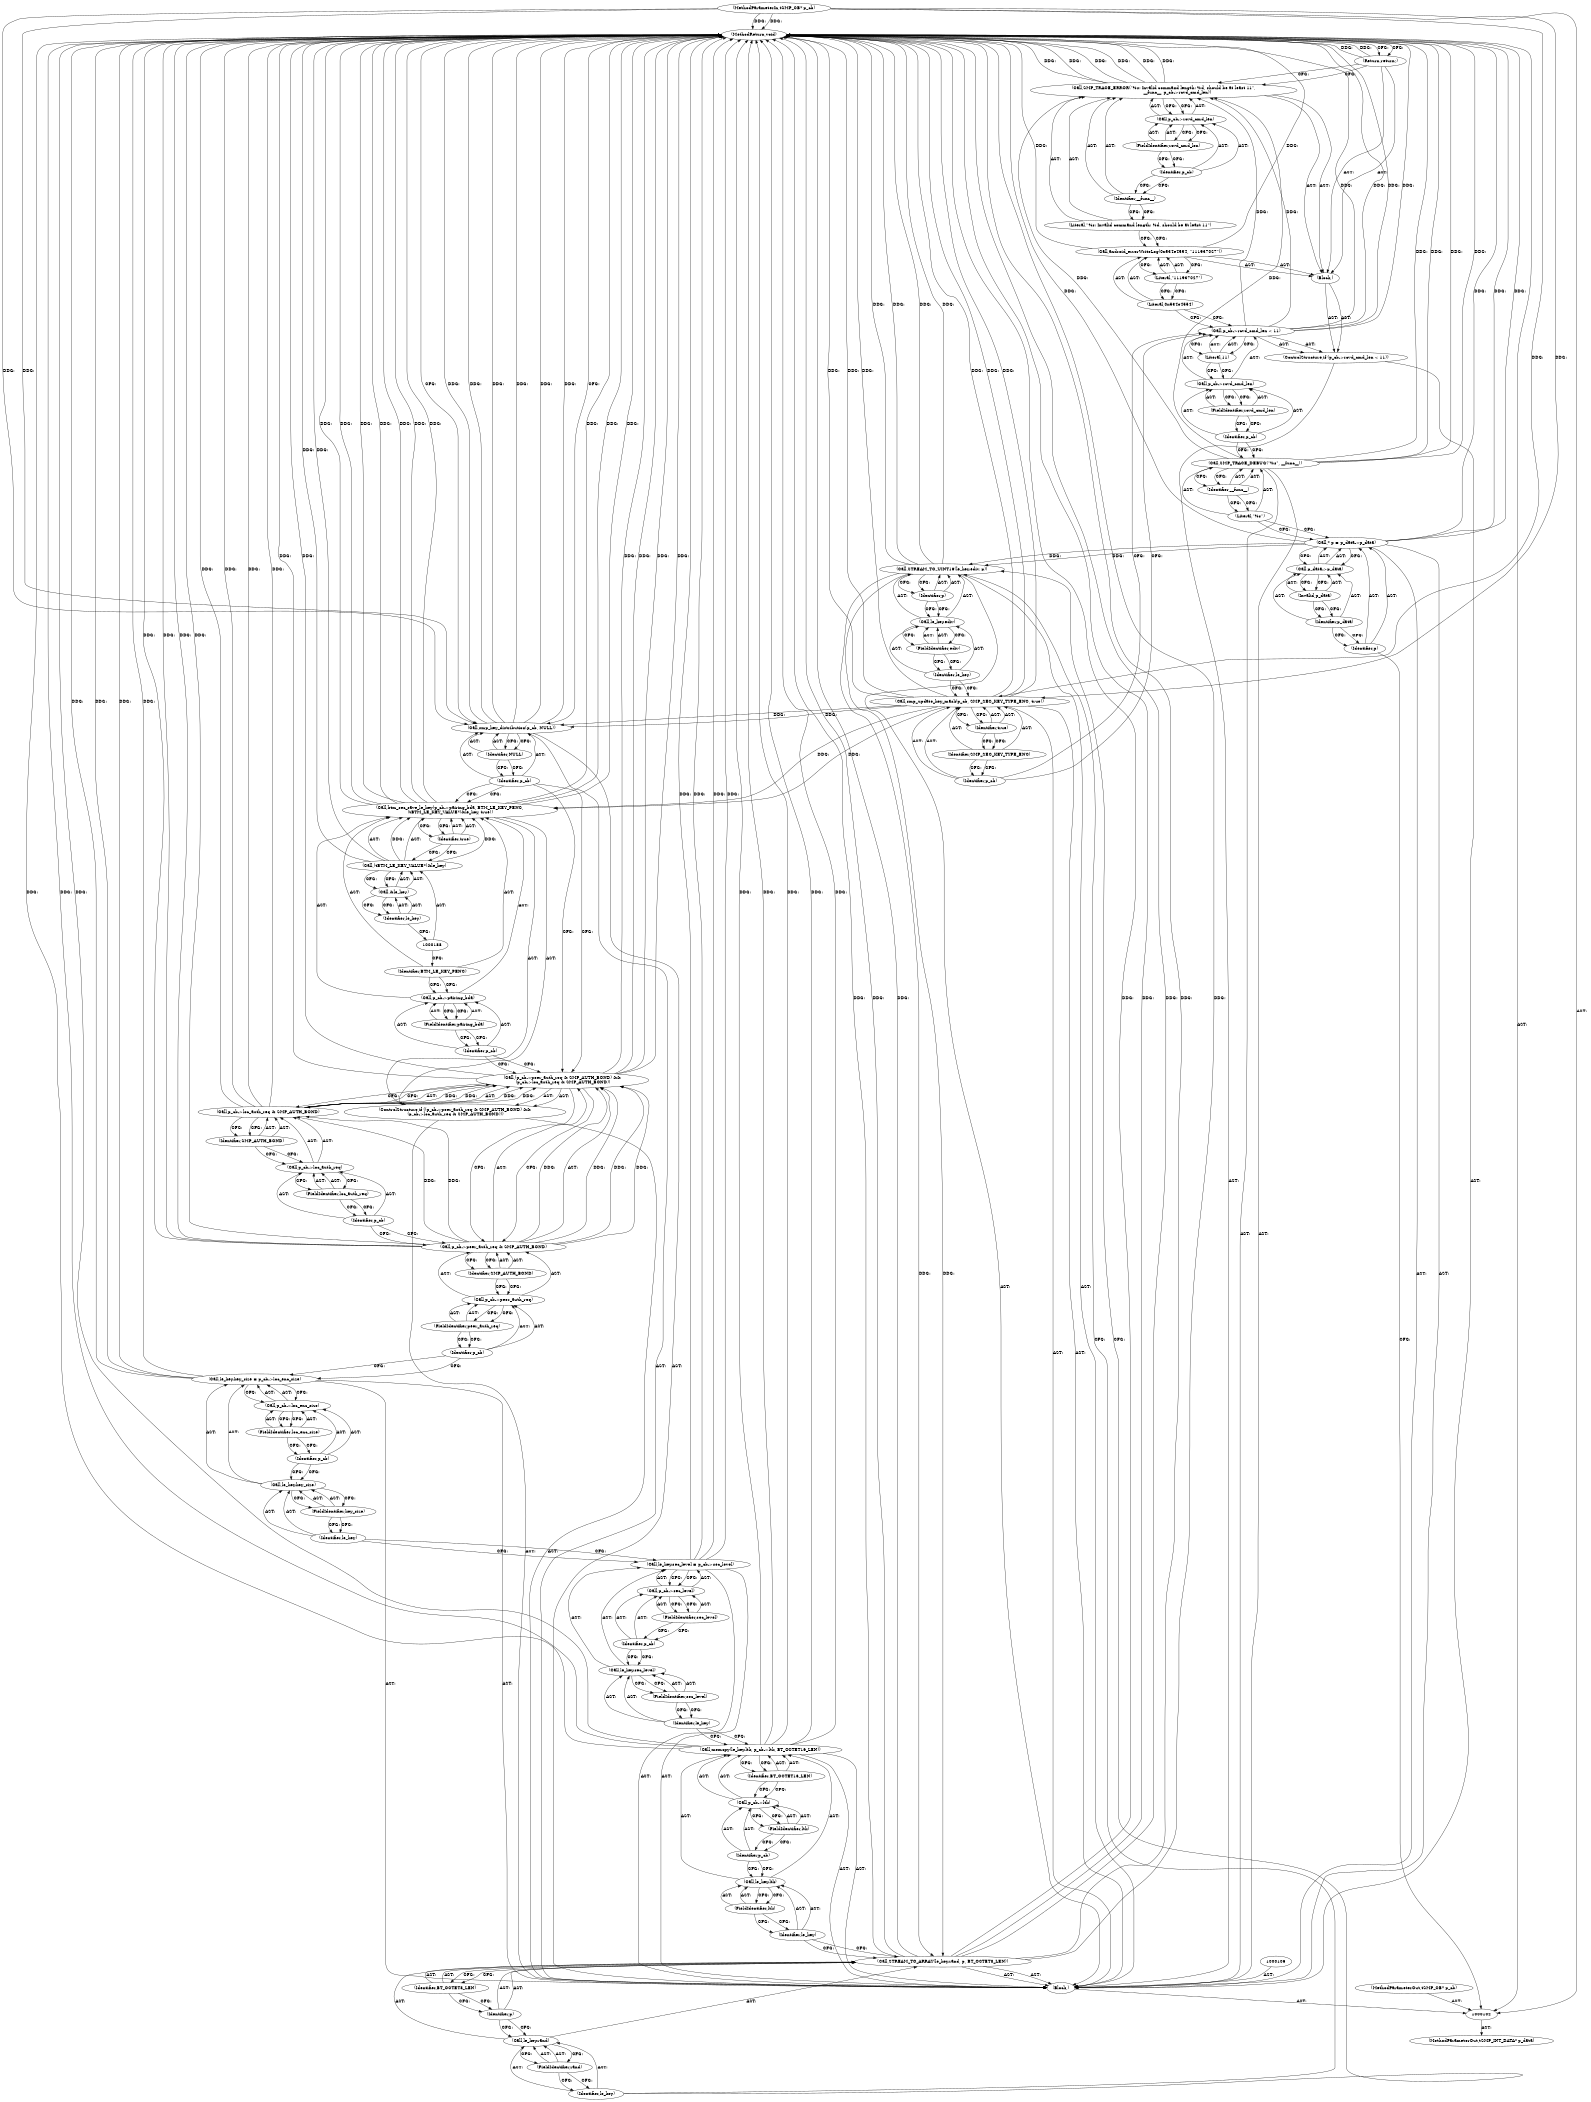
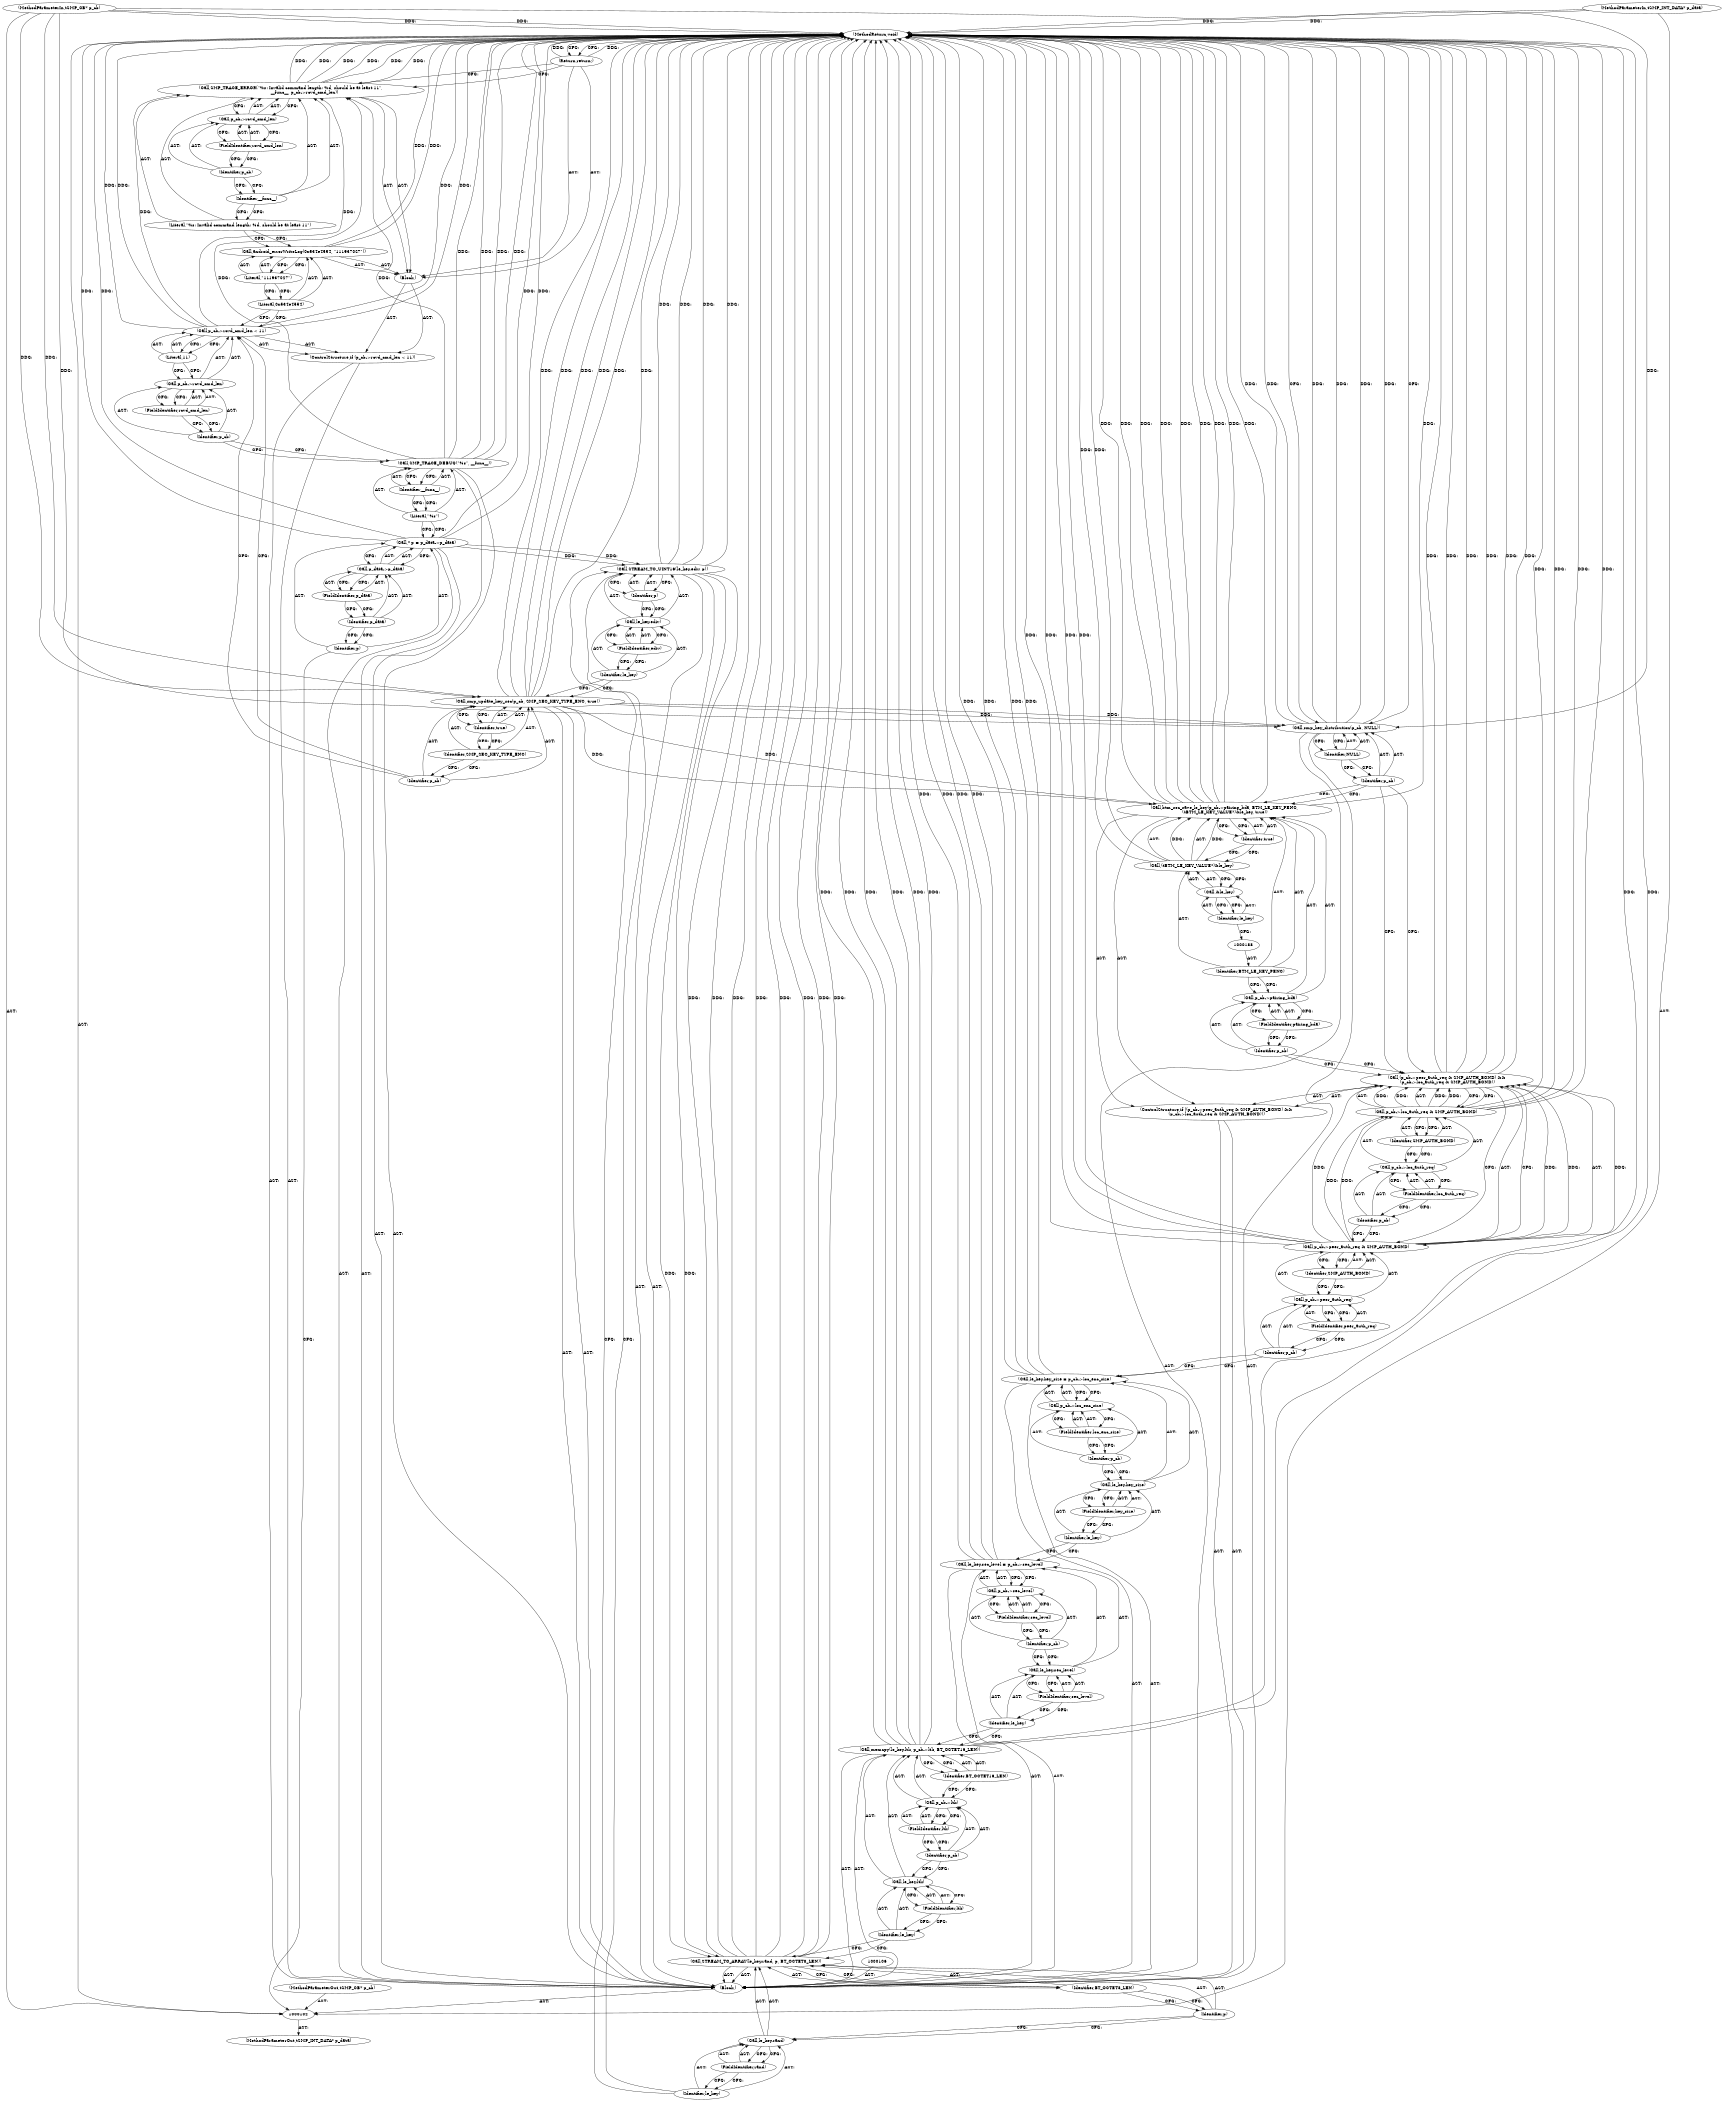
node "(MethodParameterIn,tSMP_INT_DATA* p_data)": added
node "(Invalid,p_data)": label "(Invalid,p_data)" -> "(FieldIdentifier,p_data)"
node "(Call,smp_update_key_mask(p_cb, SMP_SEC_KEY_TYPE_ENC, true))": label "(Call,smp_update_key_mask(p_cb, SMP_SEC_KEY_TYPE_ENC, true))" -> "(Call,smp_update_key_sec(p_cb, SMP_SEC_KEY_TYPE_ENC, true))"
edge "1000188" -> "(Call,(tBTM_LE_KEY_VALUE*)&le_key)": now "(Identifier,BTM_LE_KEY_PENC)" -> "(Call,(tBTM_LE_KEY_VALUE*)&le_key)"
edge "1000188" -> "(Identifier,BTM_LE_KEY_PENC)": label "CFG: " -> "AST: "
